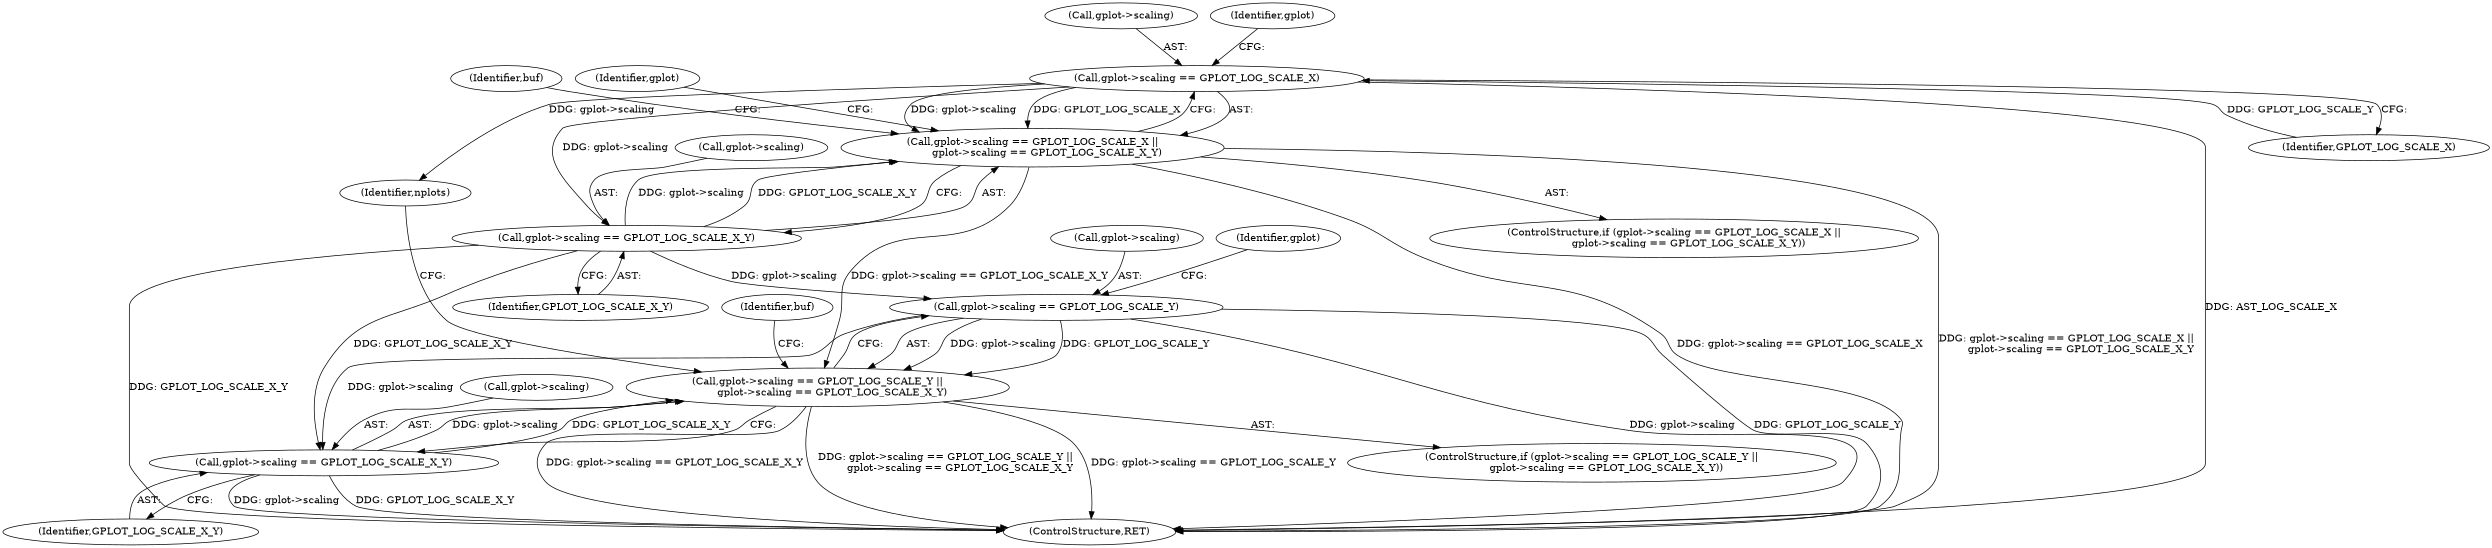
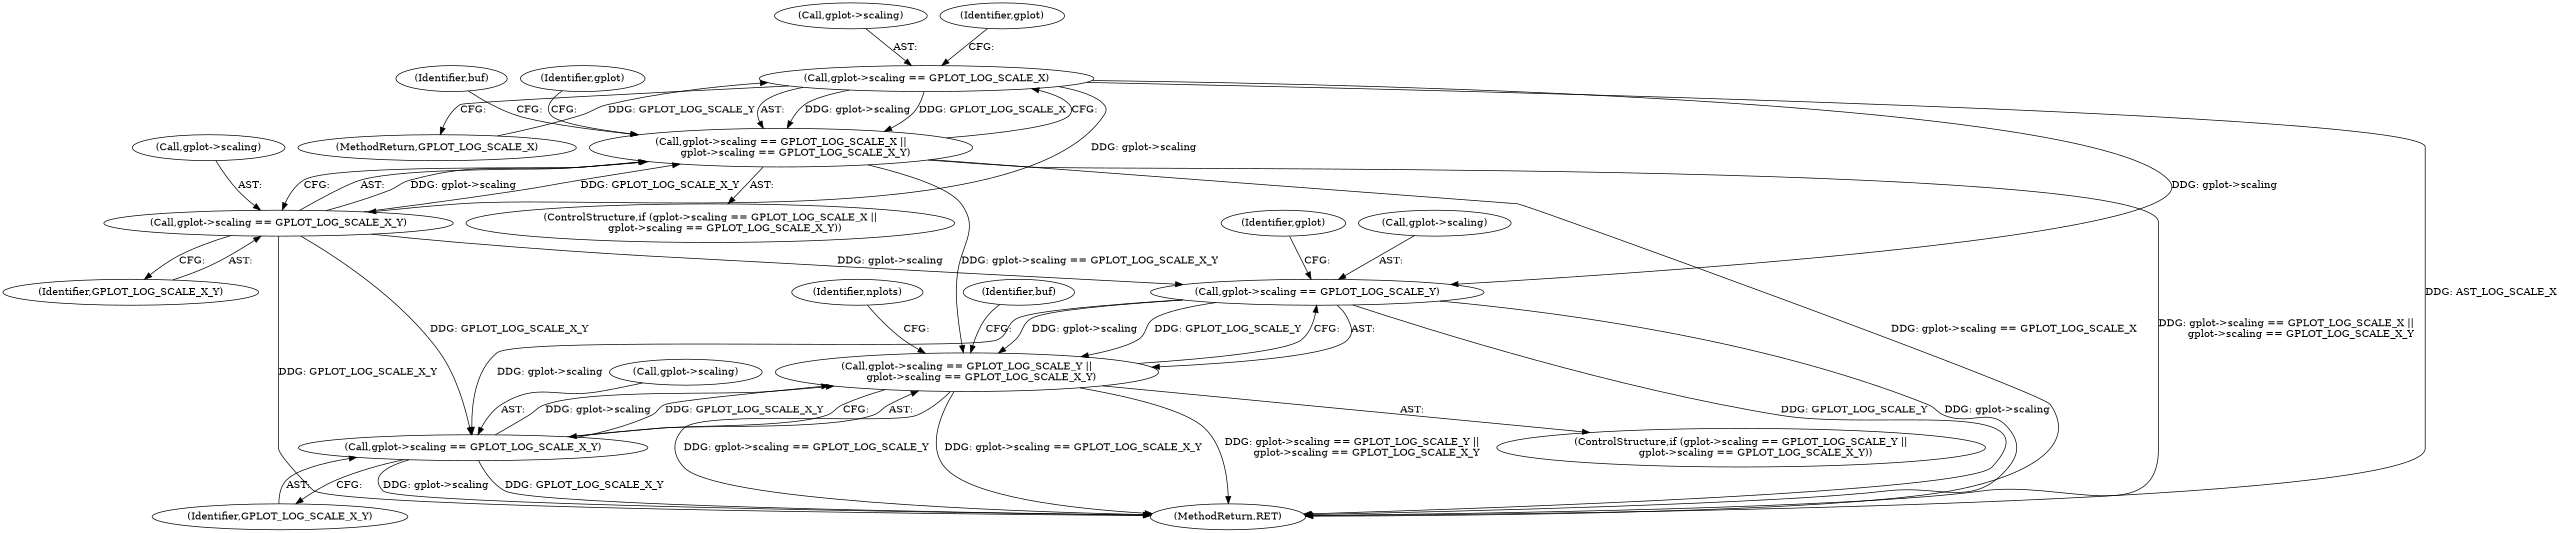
edge "(Call,gplot->scaling == GPLOT_LOG_SCALE_X)" -> "(Identifier,nplots)": now "(Call,gplot->scaling == GPLOT_LOG_SCALE_X)" -> "(Call,gplot->scaling == GPLOT_LOG_SCALE_Y)"
node "(Identifier,GPLOT_LOG_SCALE_X)": label "(Identifier,GPLOT_LOG_SCALE_X)" -> "(MethodReturn,GPLOT_LOG_SCALE_X)"
node "(ControlStructure,RET)": label "(ControlStructure,RET)" -> "(MethodReturn,RET)"
